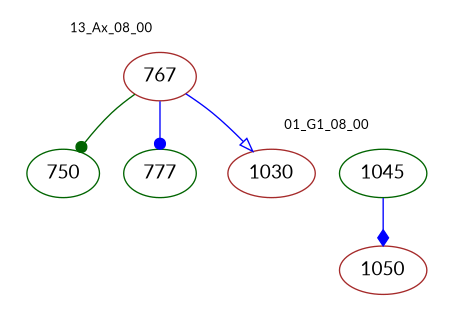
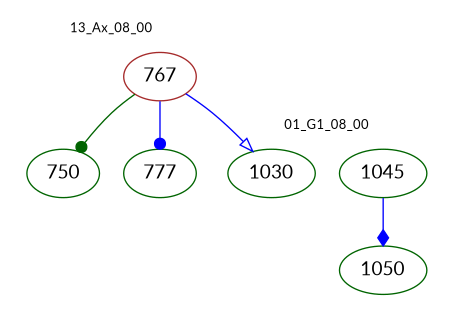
node "1030": color brown -> darkgreen
node "1050": color brown -> darkgreen
